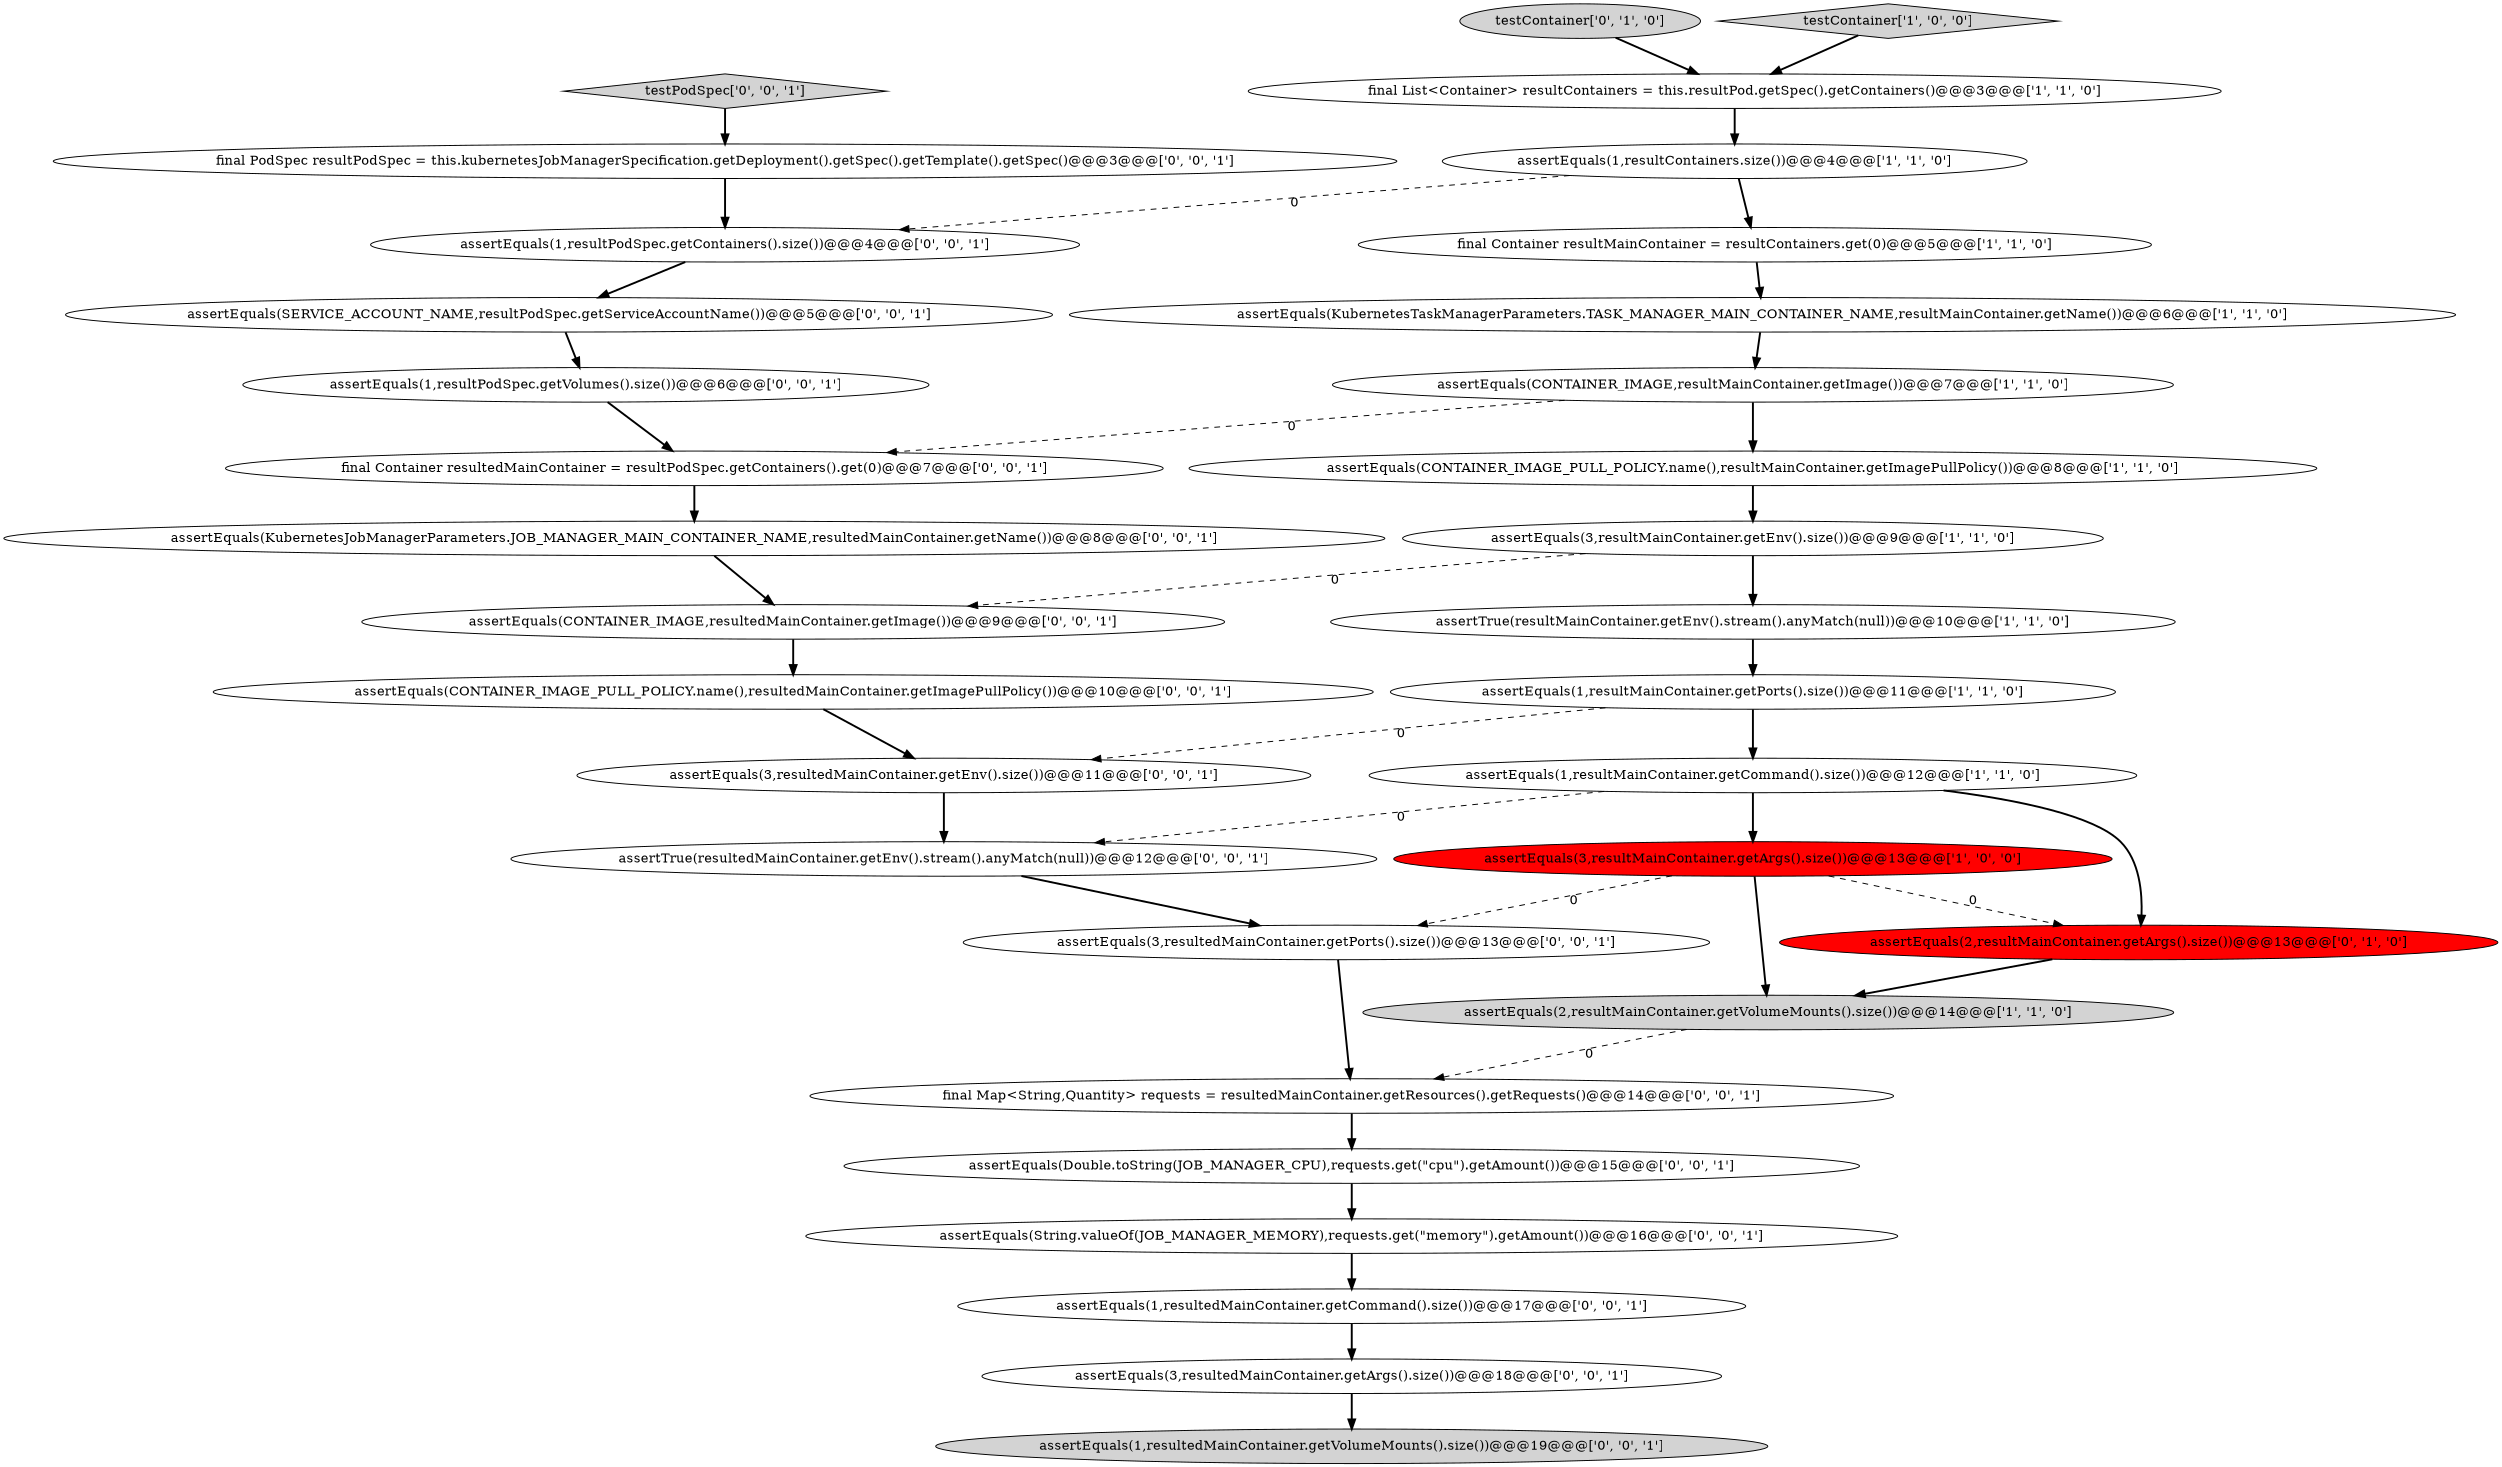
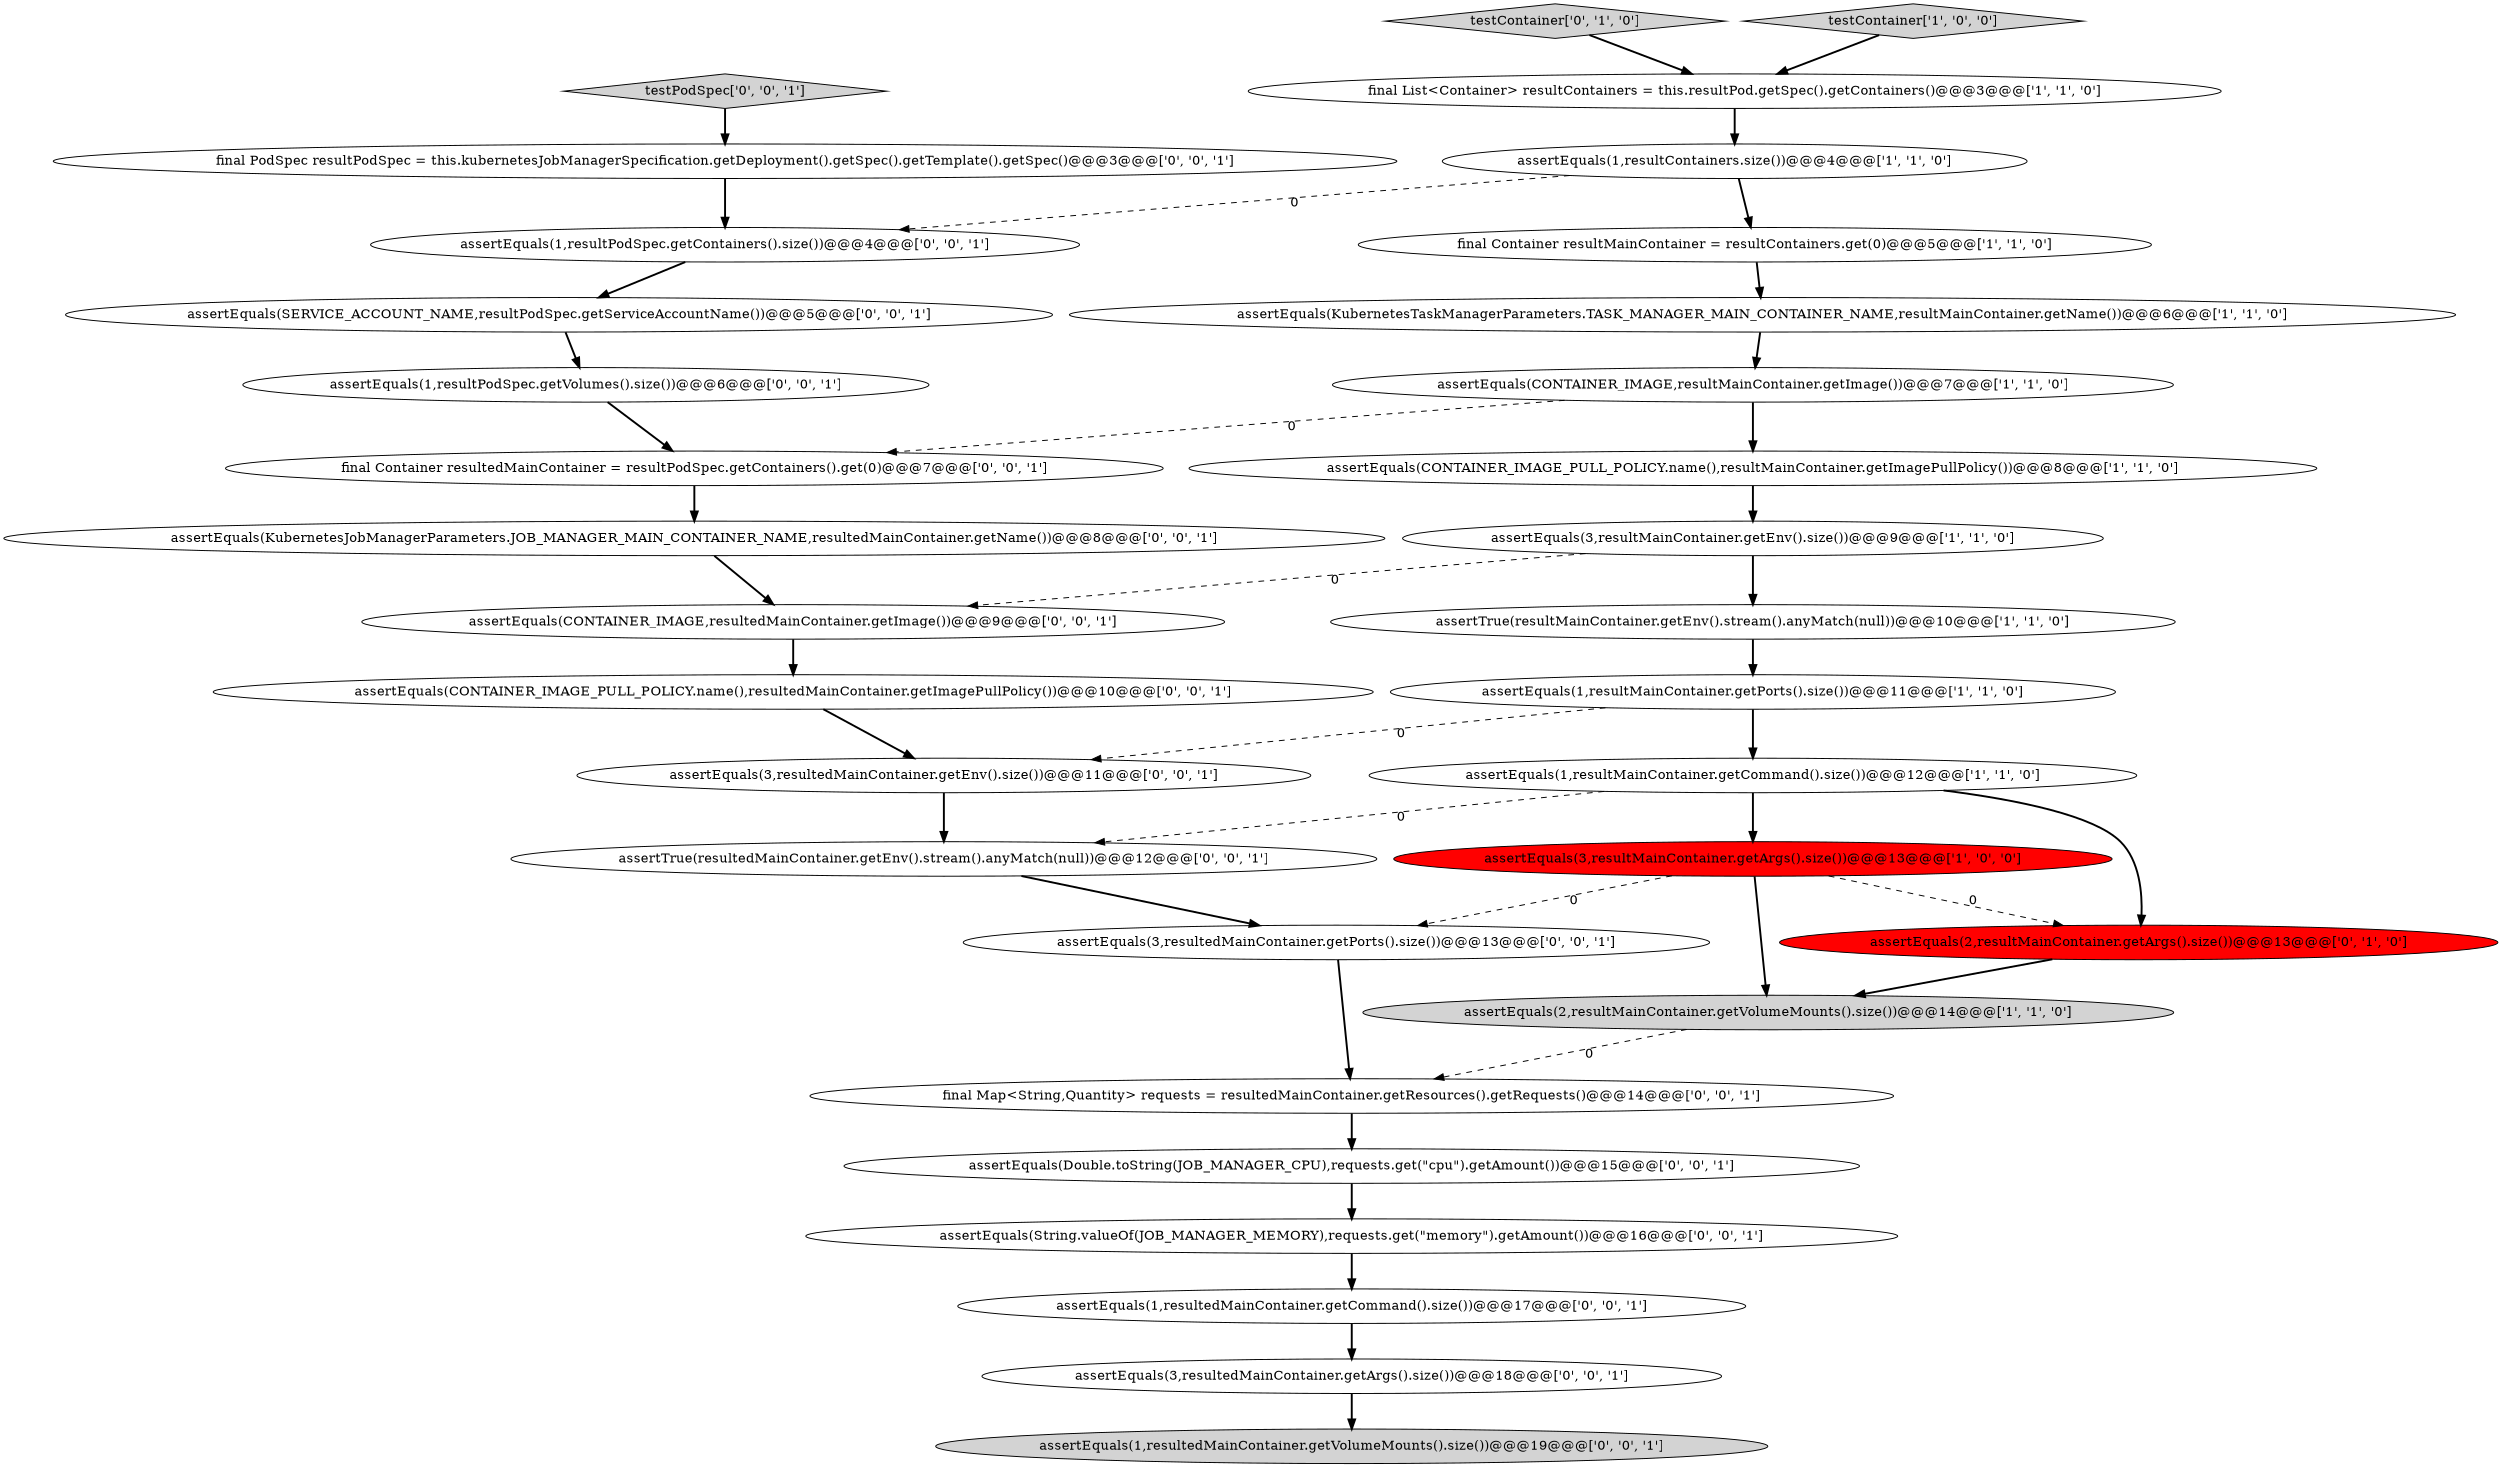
node "testContainer['0', '1', '0']": shape ellipse -> diamond
